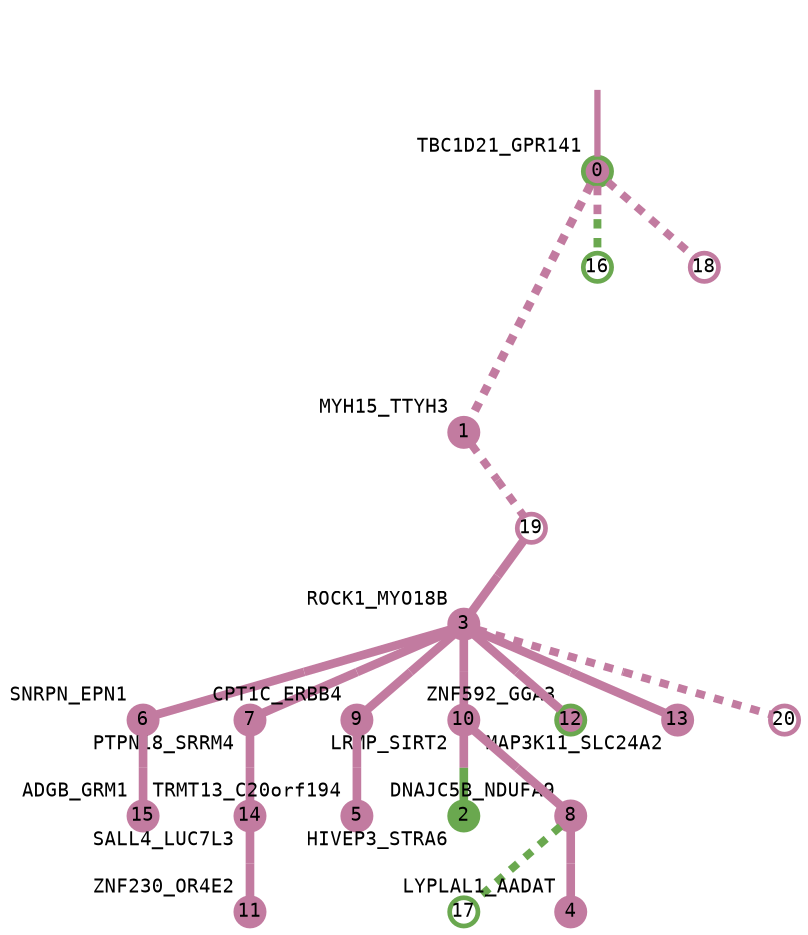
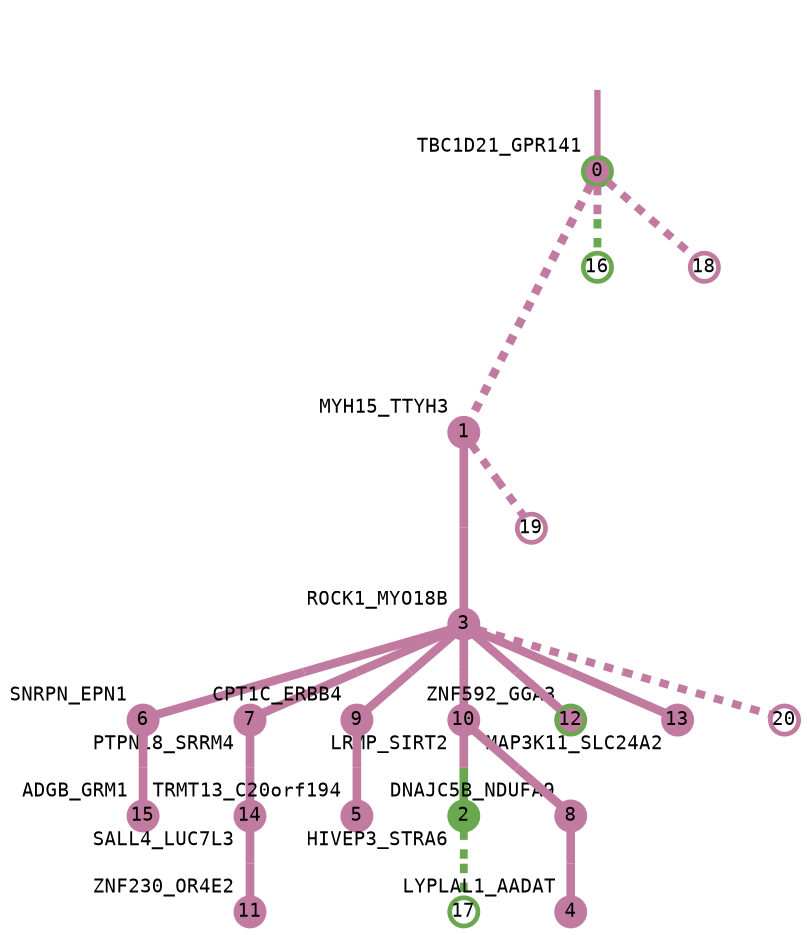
edge "19" -> "3 ROCK1_MYO18B": now "1 MYH15_TTYH3" -> "3 ROCK1_MYO18B"
edge "8 DNAJC5B_NDUFA9" -> "17": now "2 HIVEP3_STRA6" -> "17"
